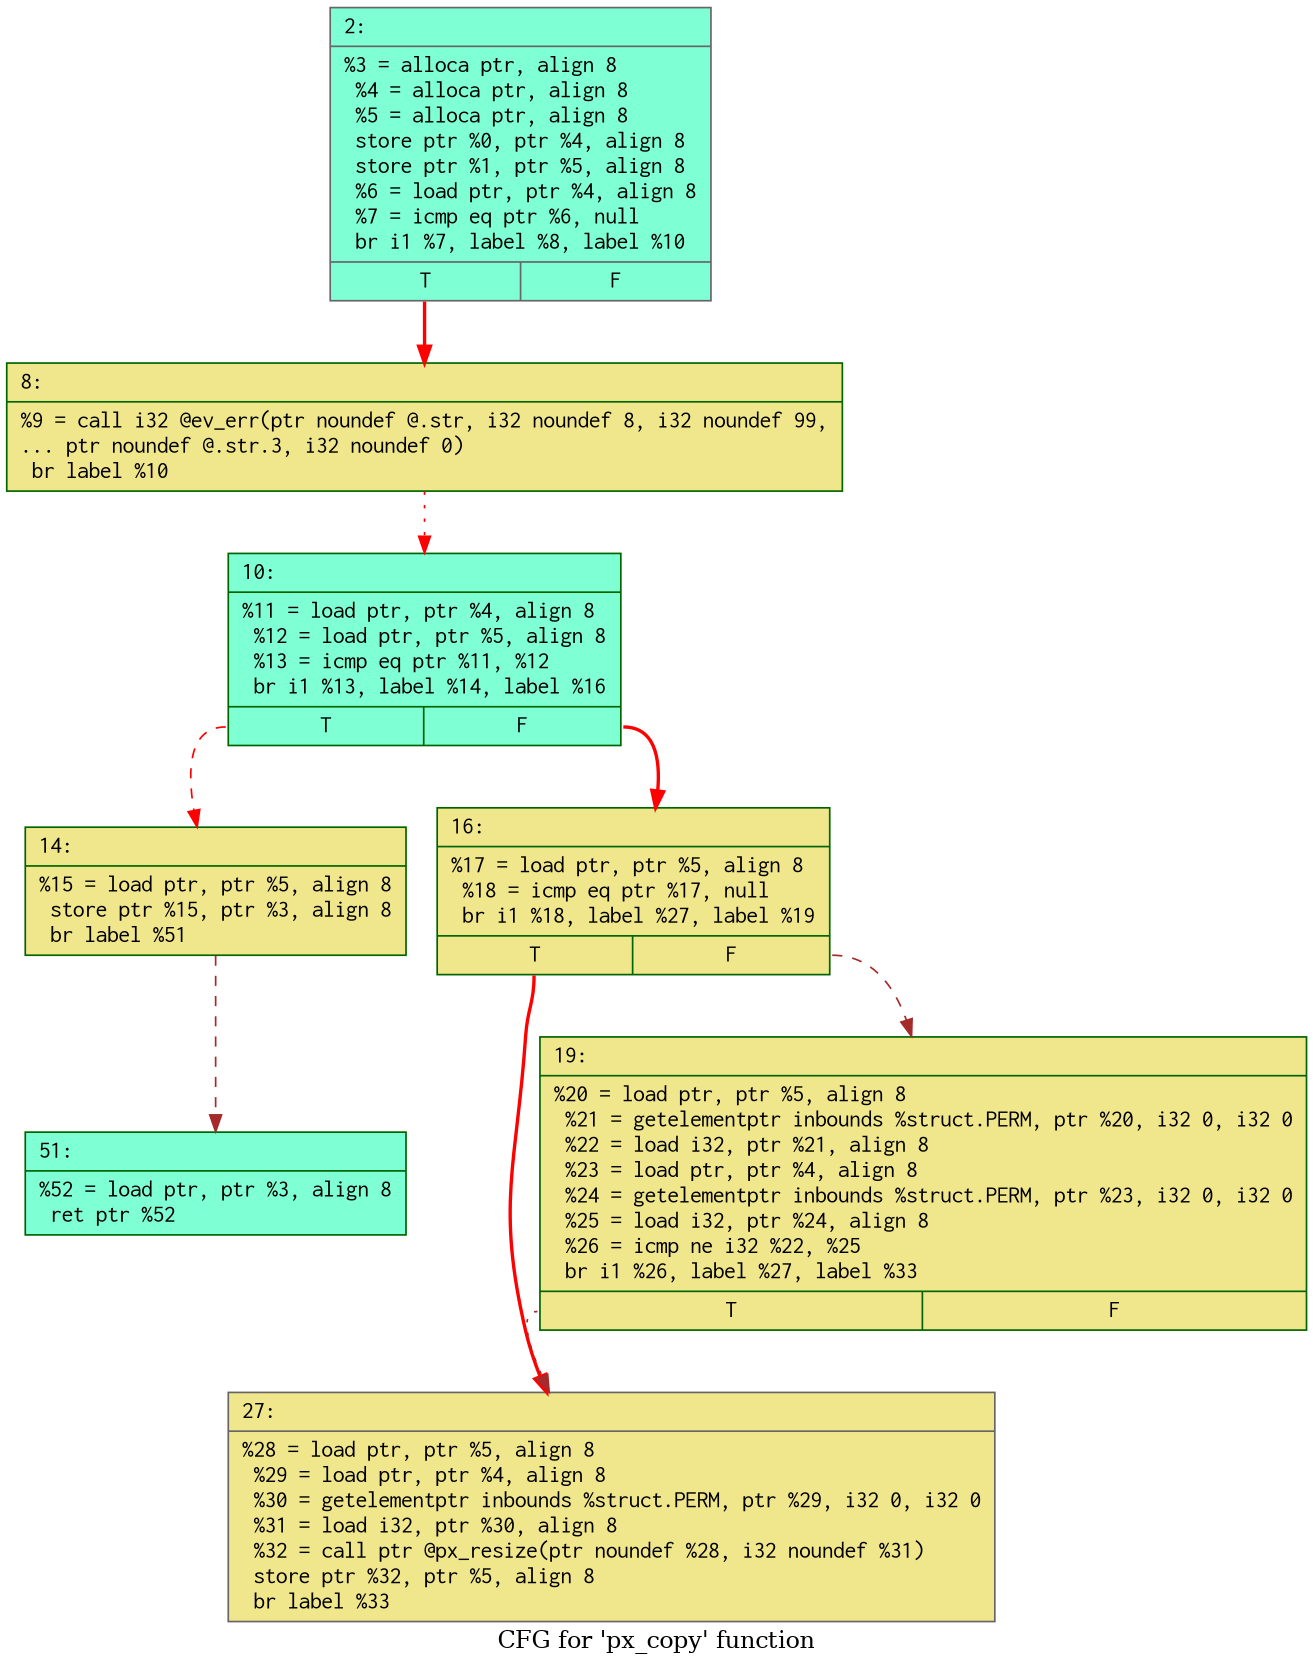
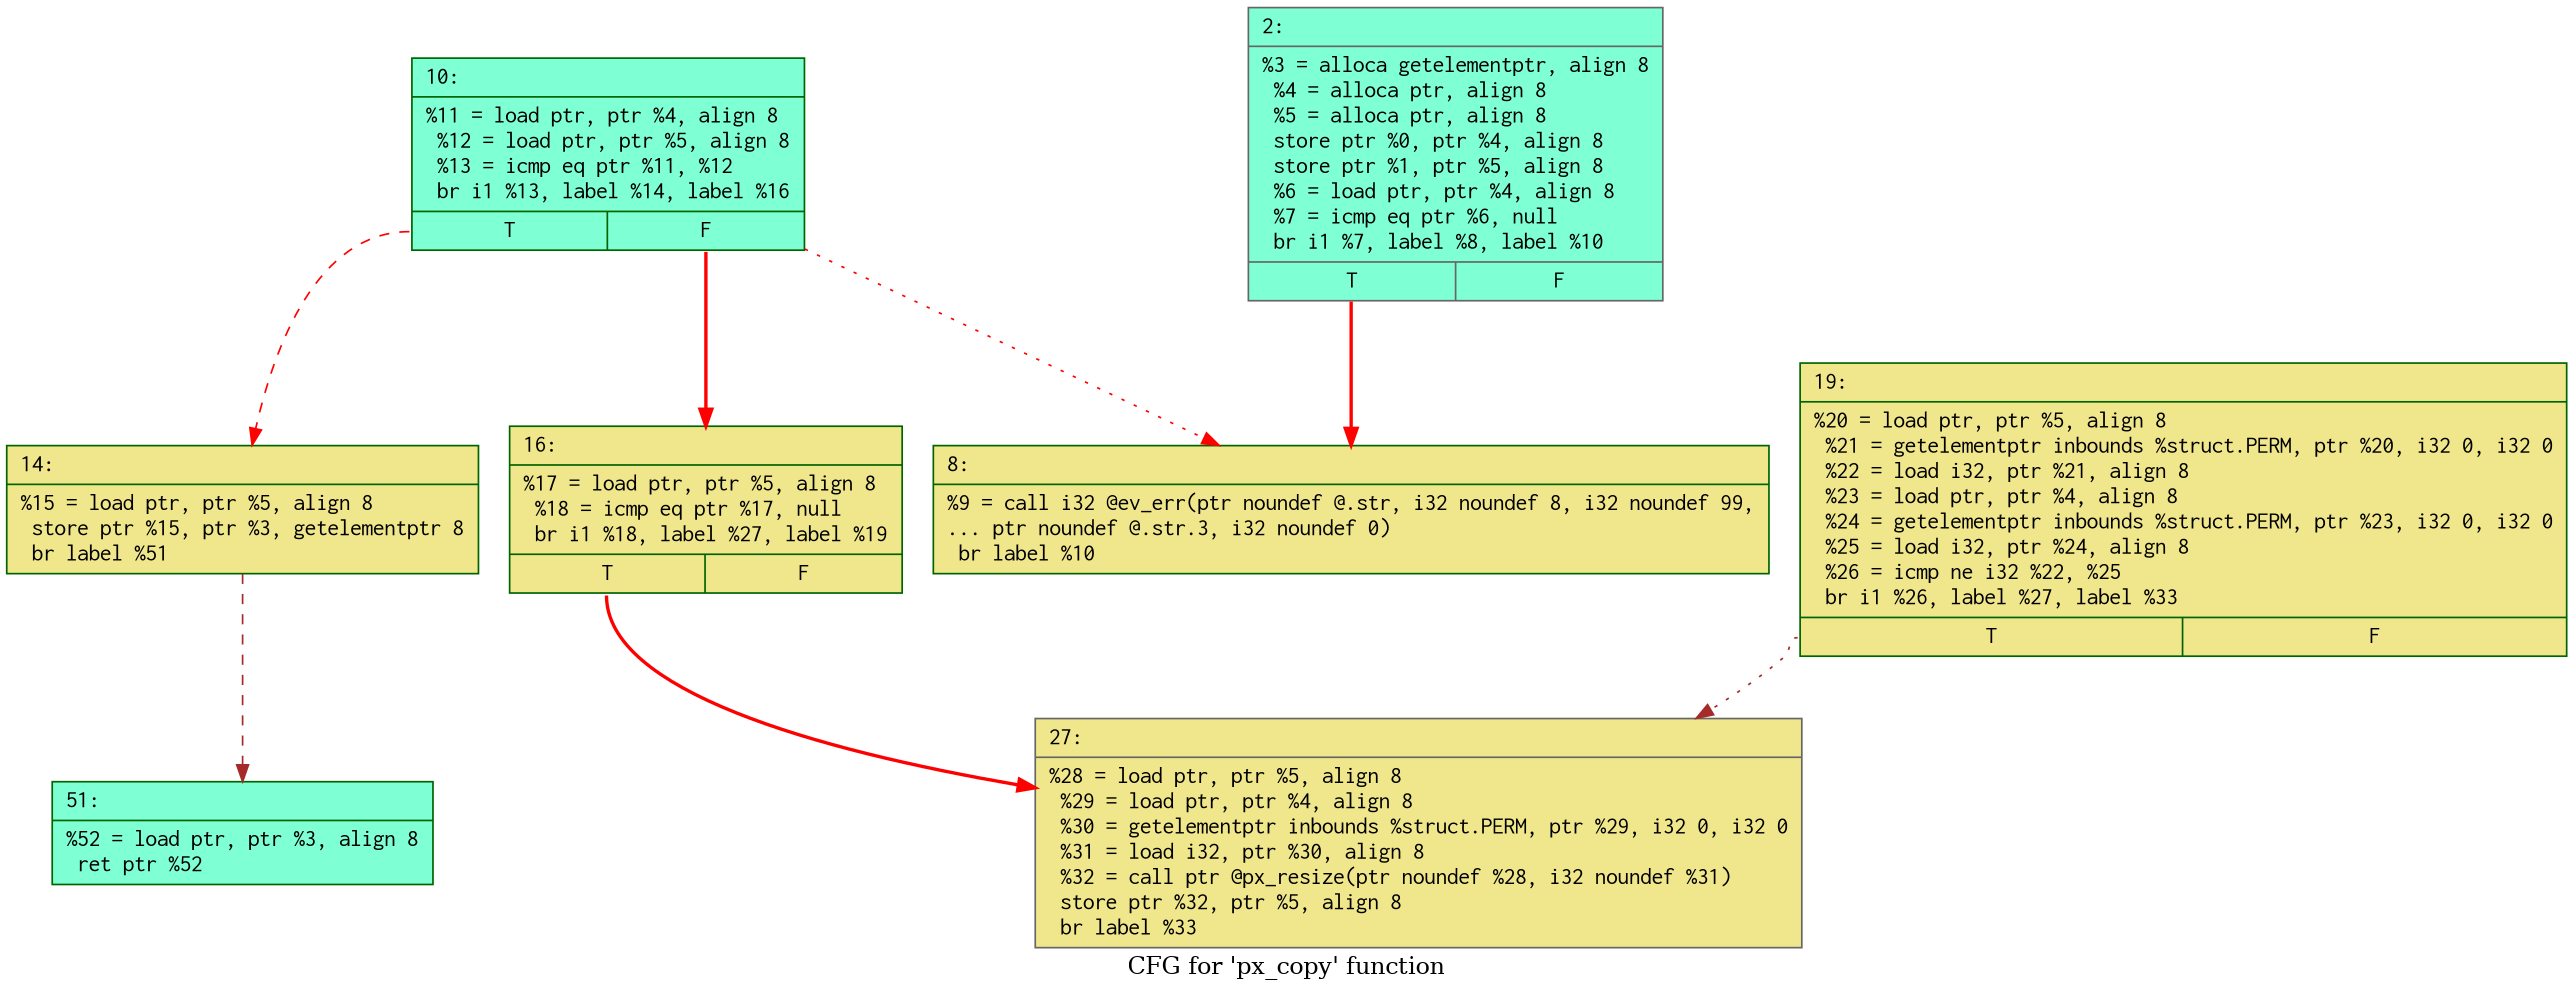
node "2:": text "%3 = alloca ptr, align 8" -> "%3 = alloca getelementptr, align 8"
edge "8:" -> "10:": reversed
node "14:": text "store ptr %15, ptr %3, align 8" -> "store ptr %15, ptr %3, getelementptr 8"
edge "16:" -> "19:": removed
